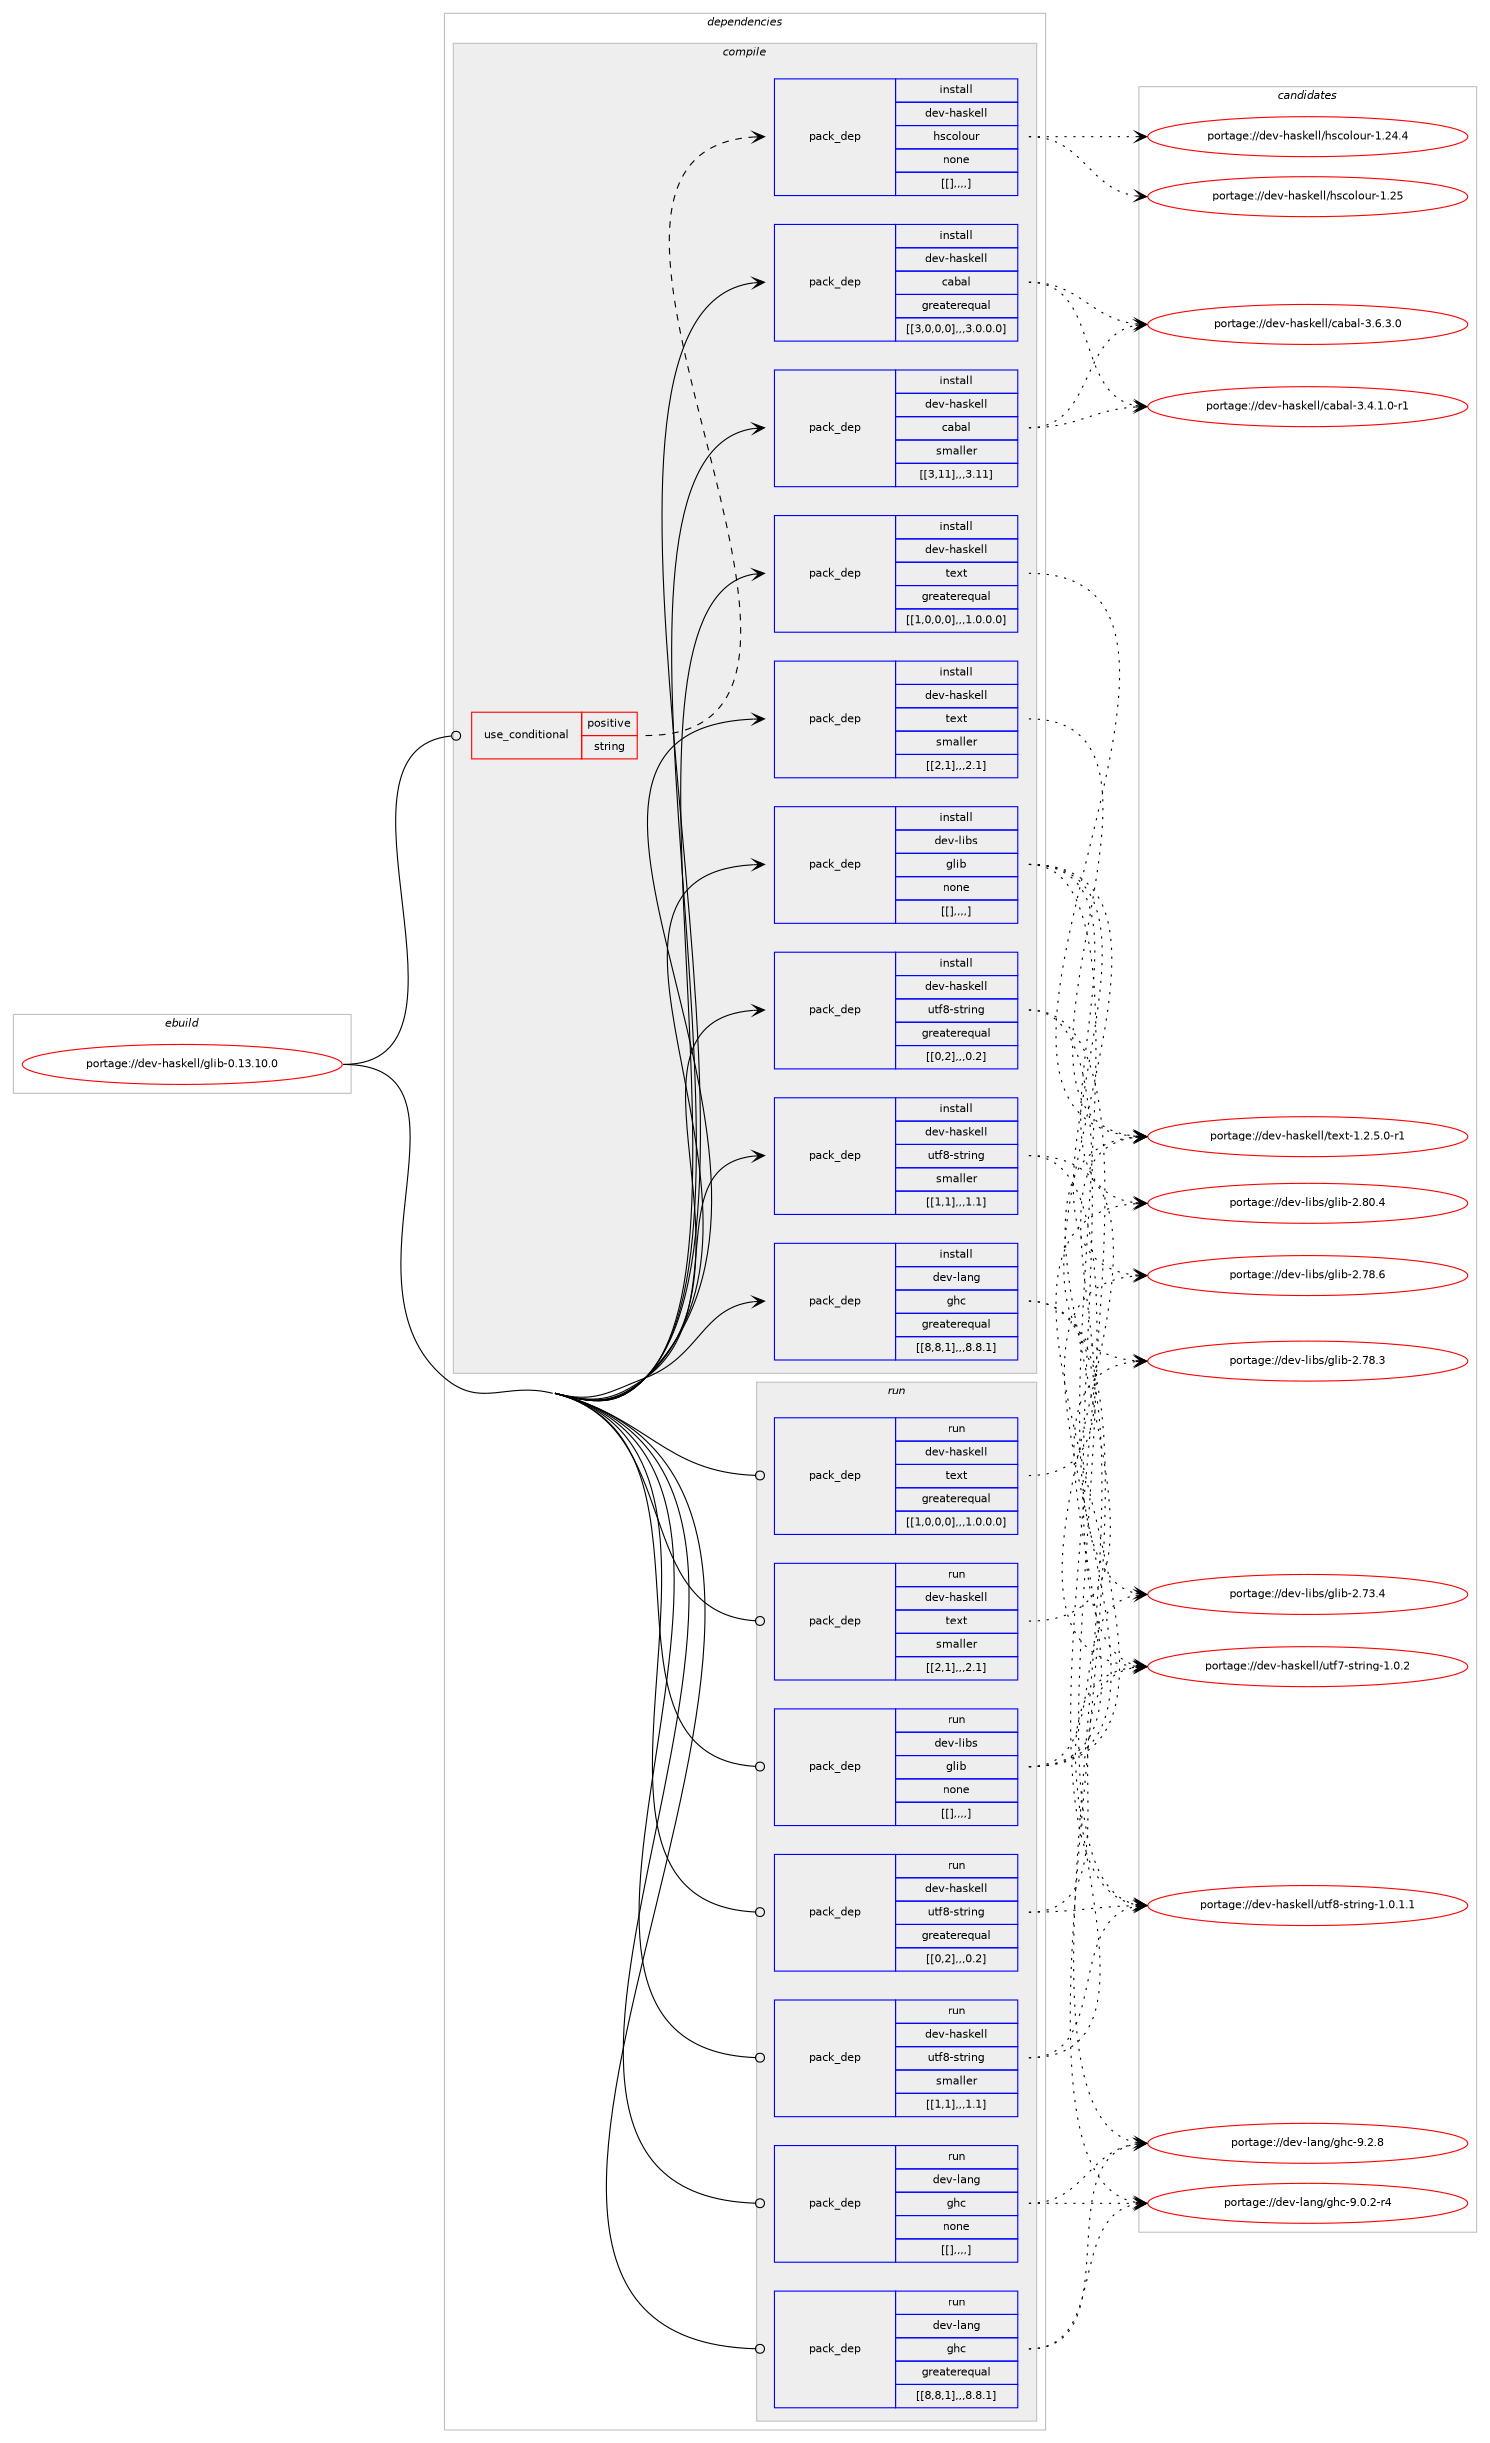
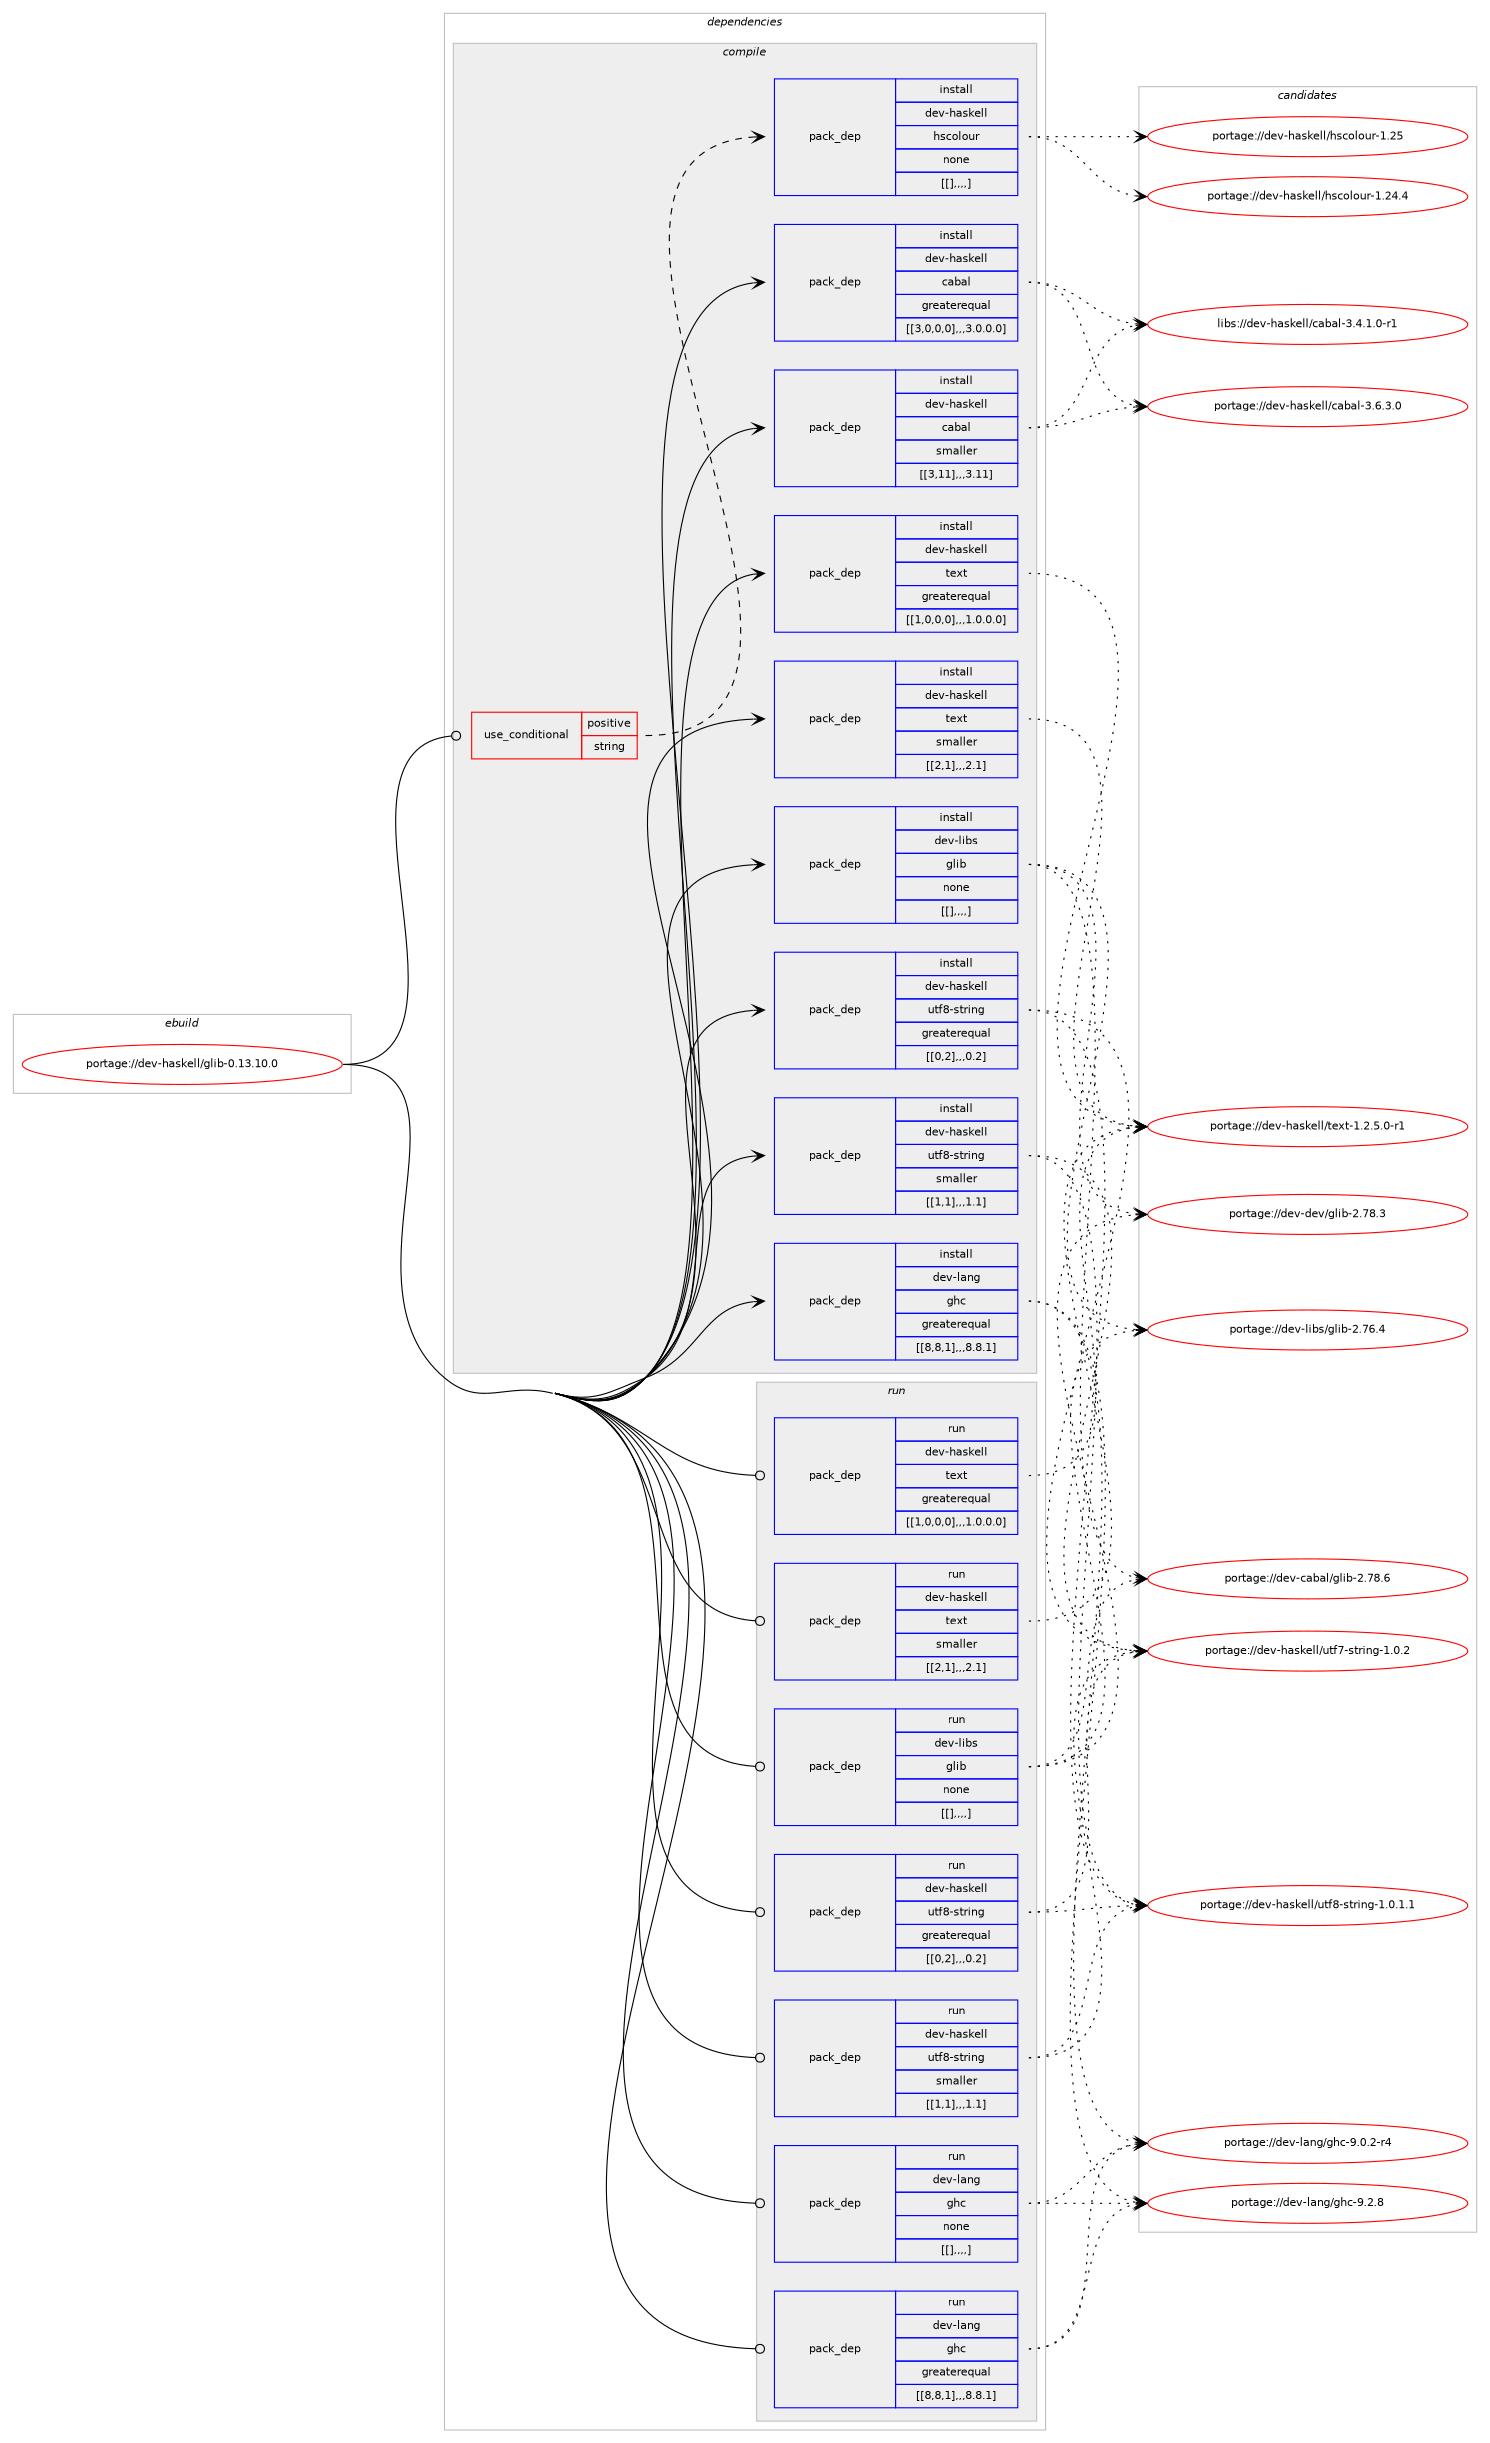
node "portage://dev-haskell/cabal-3.4.1.0-r1": label "portage://dev-haskell/cabal-3.4.1.0-r1" -> "libs://dev-haskell/cabal-3.4.1.0-r1"
node "portage://dev-libs/glib-2.80.4": removed
node "portage://dev-libs/glib-2.78.6": label "portage://dev-libs/glib-2.78.6" -> "portage://dev-cabal/glib-2.78.6"
node "portage://dev-libs/glib-2.78.3": label "portage://dev-libs/glib-2.78.3" -> "portage://dev-dev/glib-2.78.3"
node "portage://dev-libs/glib-2.73.4": label "portage://dev-libs/glib-2.73.4" -> "portage://dev-libs/glib-2.76.4"
